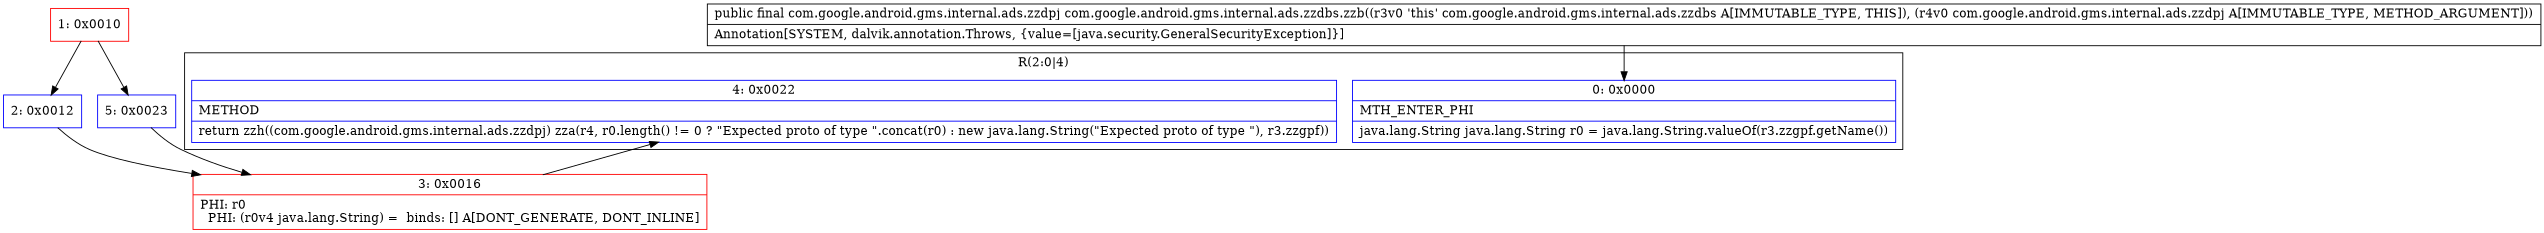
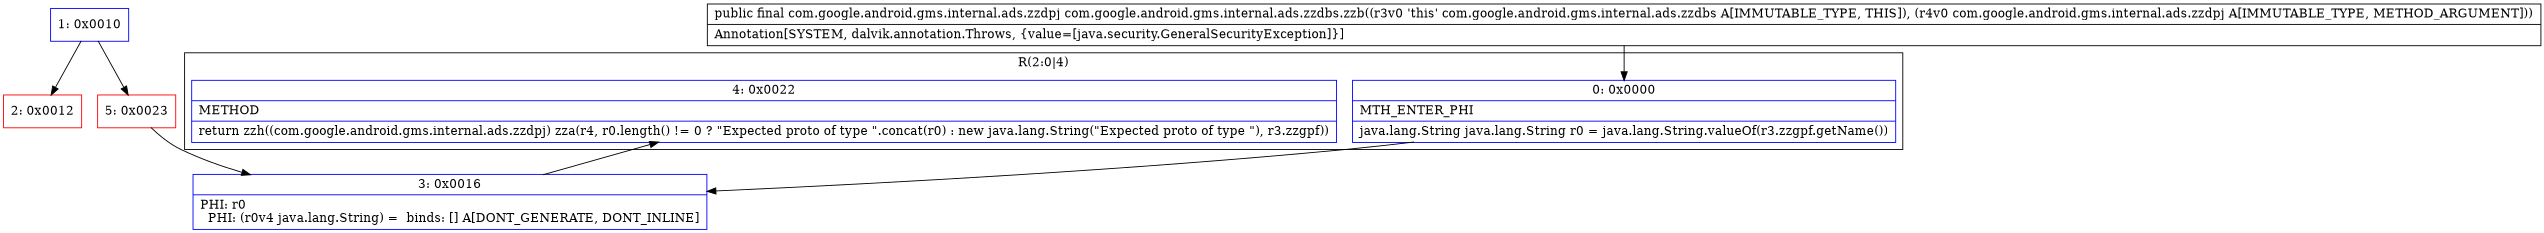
node "1: 0x0010": color red -> blue
node "2: 0x0012": color blue -> red
node "5: 0x0023": color blue -> red
edge "2: 0x0012" -> "3: 0x0016": now "0: 0x0000" -> "3: 0x0016"
node "3: 0x0016": color red -> blue
